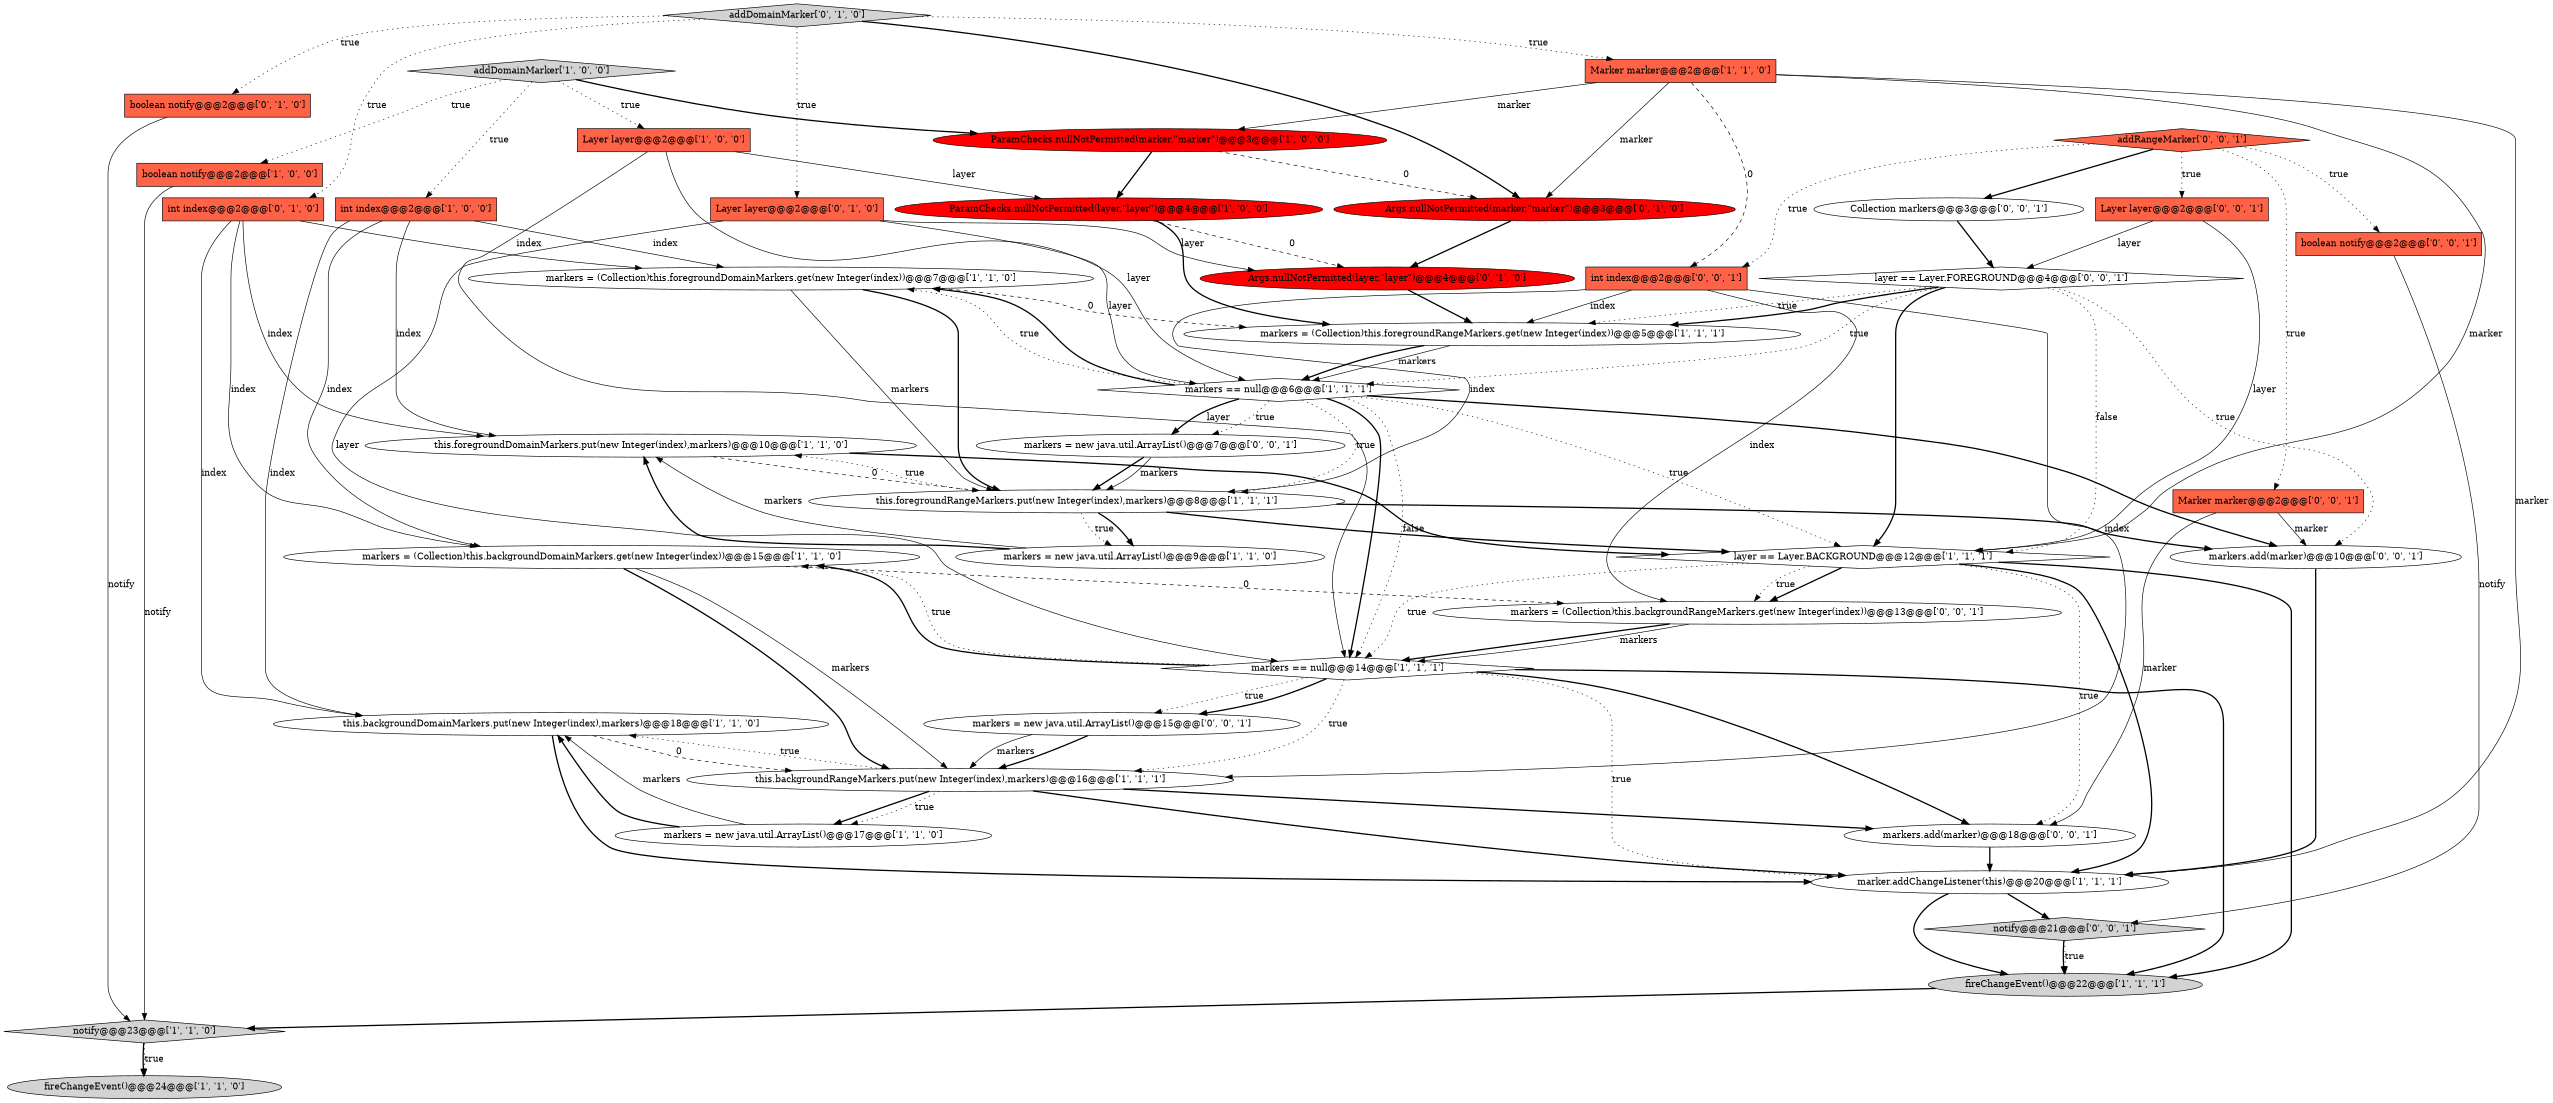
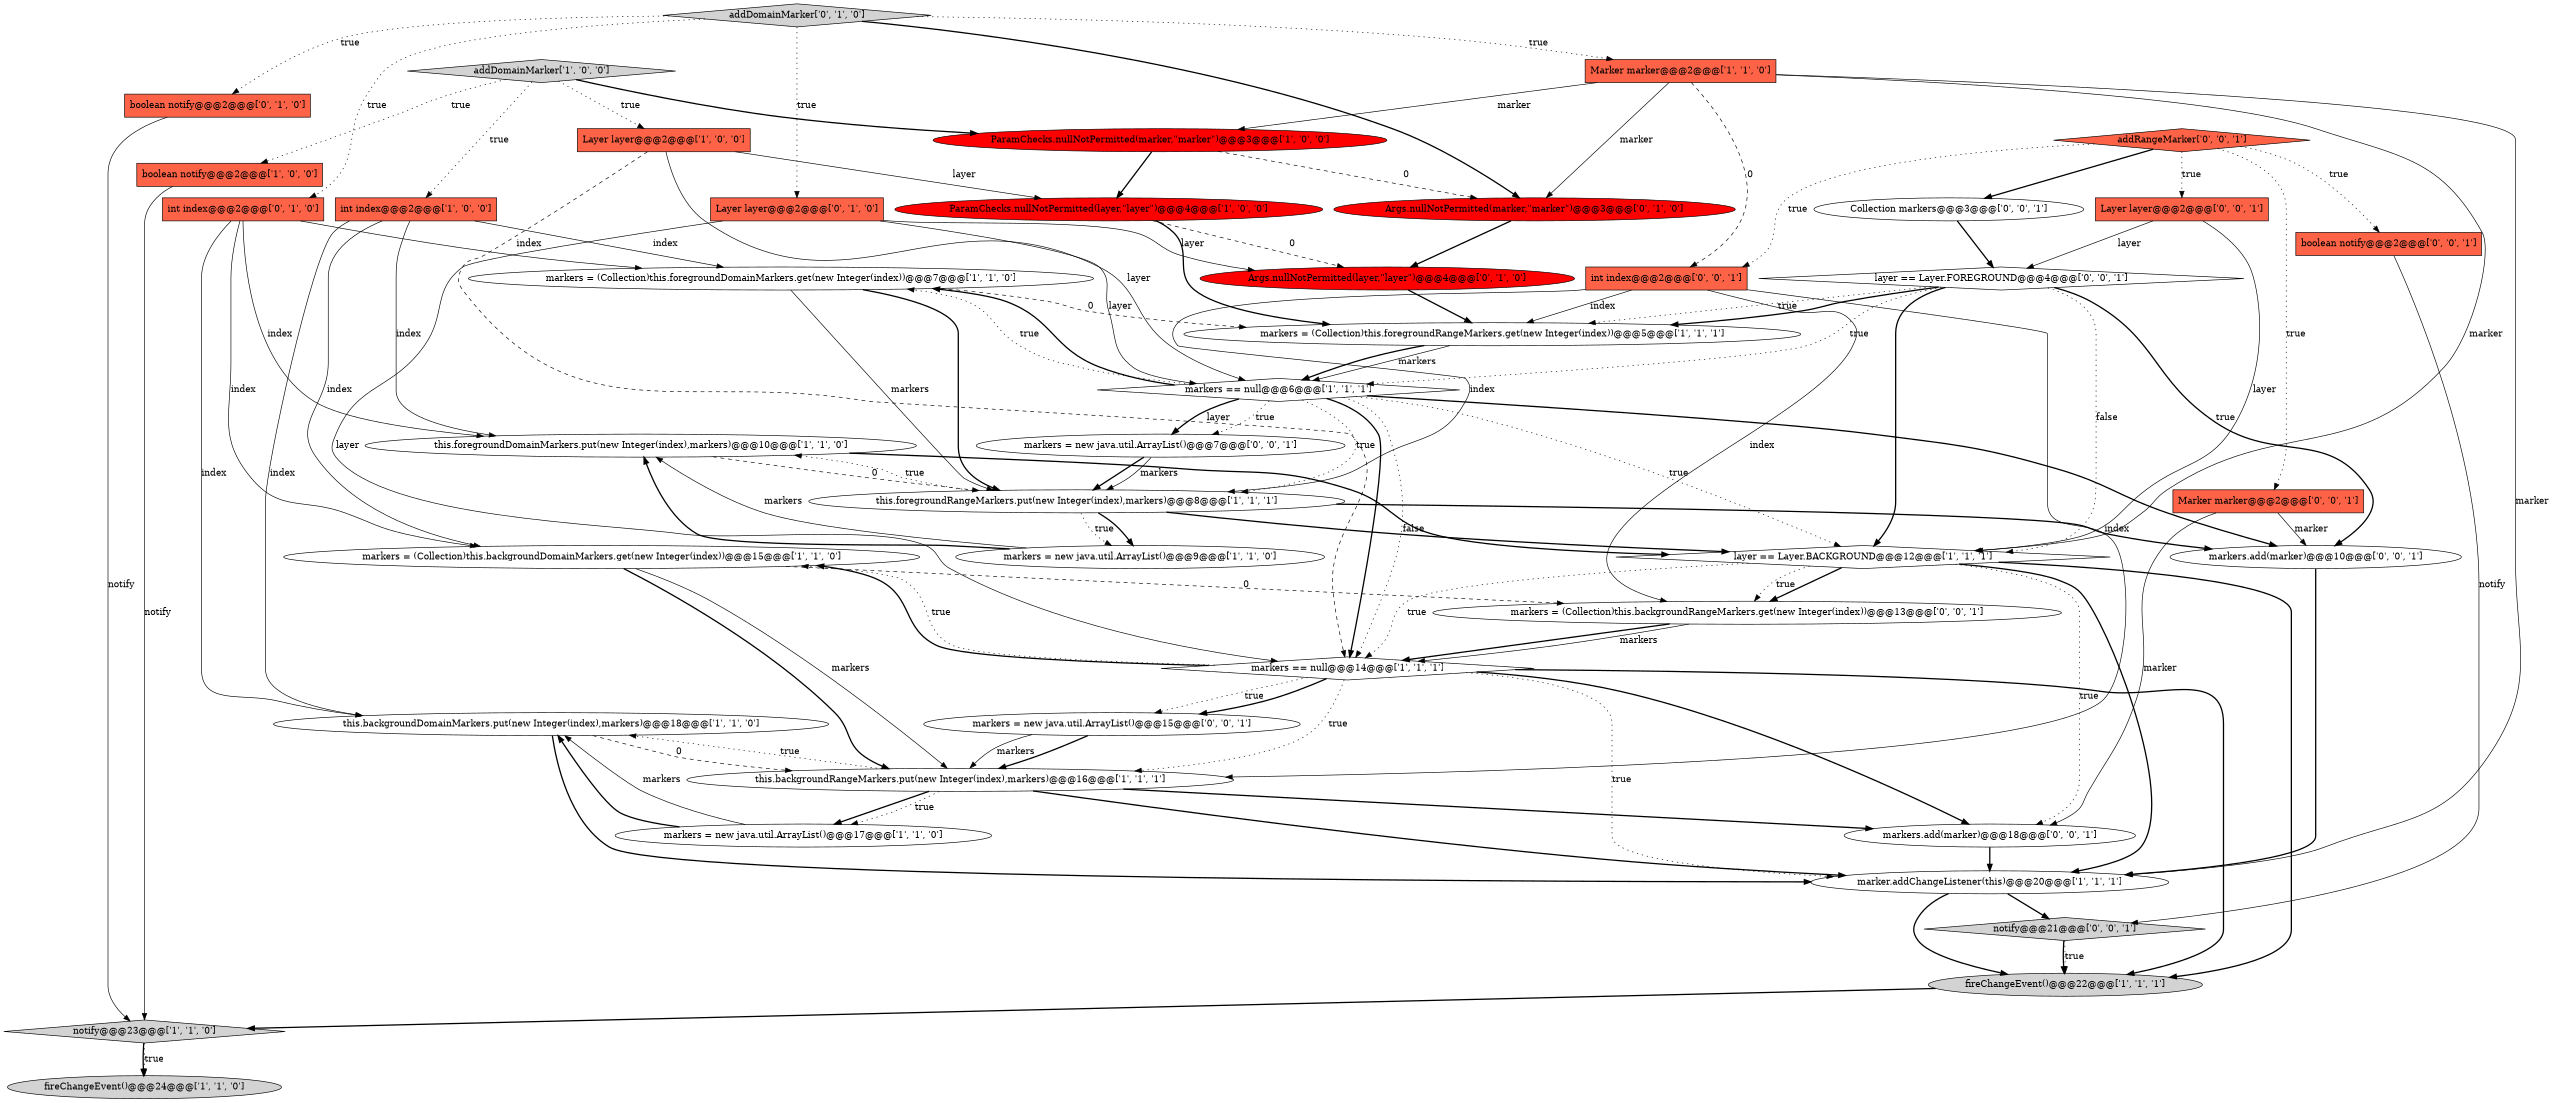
edge "Layer layer@@@2@@@['1', '0', '0']" -> "markers == null@@@14@@@['1', '1', '1']": style solid -> dashed
edge "layer == Layer.FOREGROUND@@@4@@@['0', '0', '1']" -> "markers.add(marker)@@@10@@@['0', '0', '1']": style dotted -> bold
